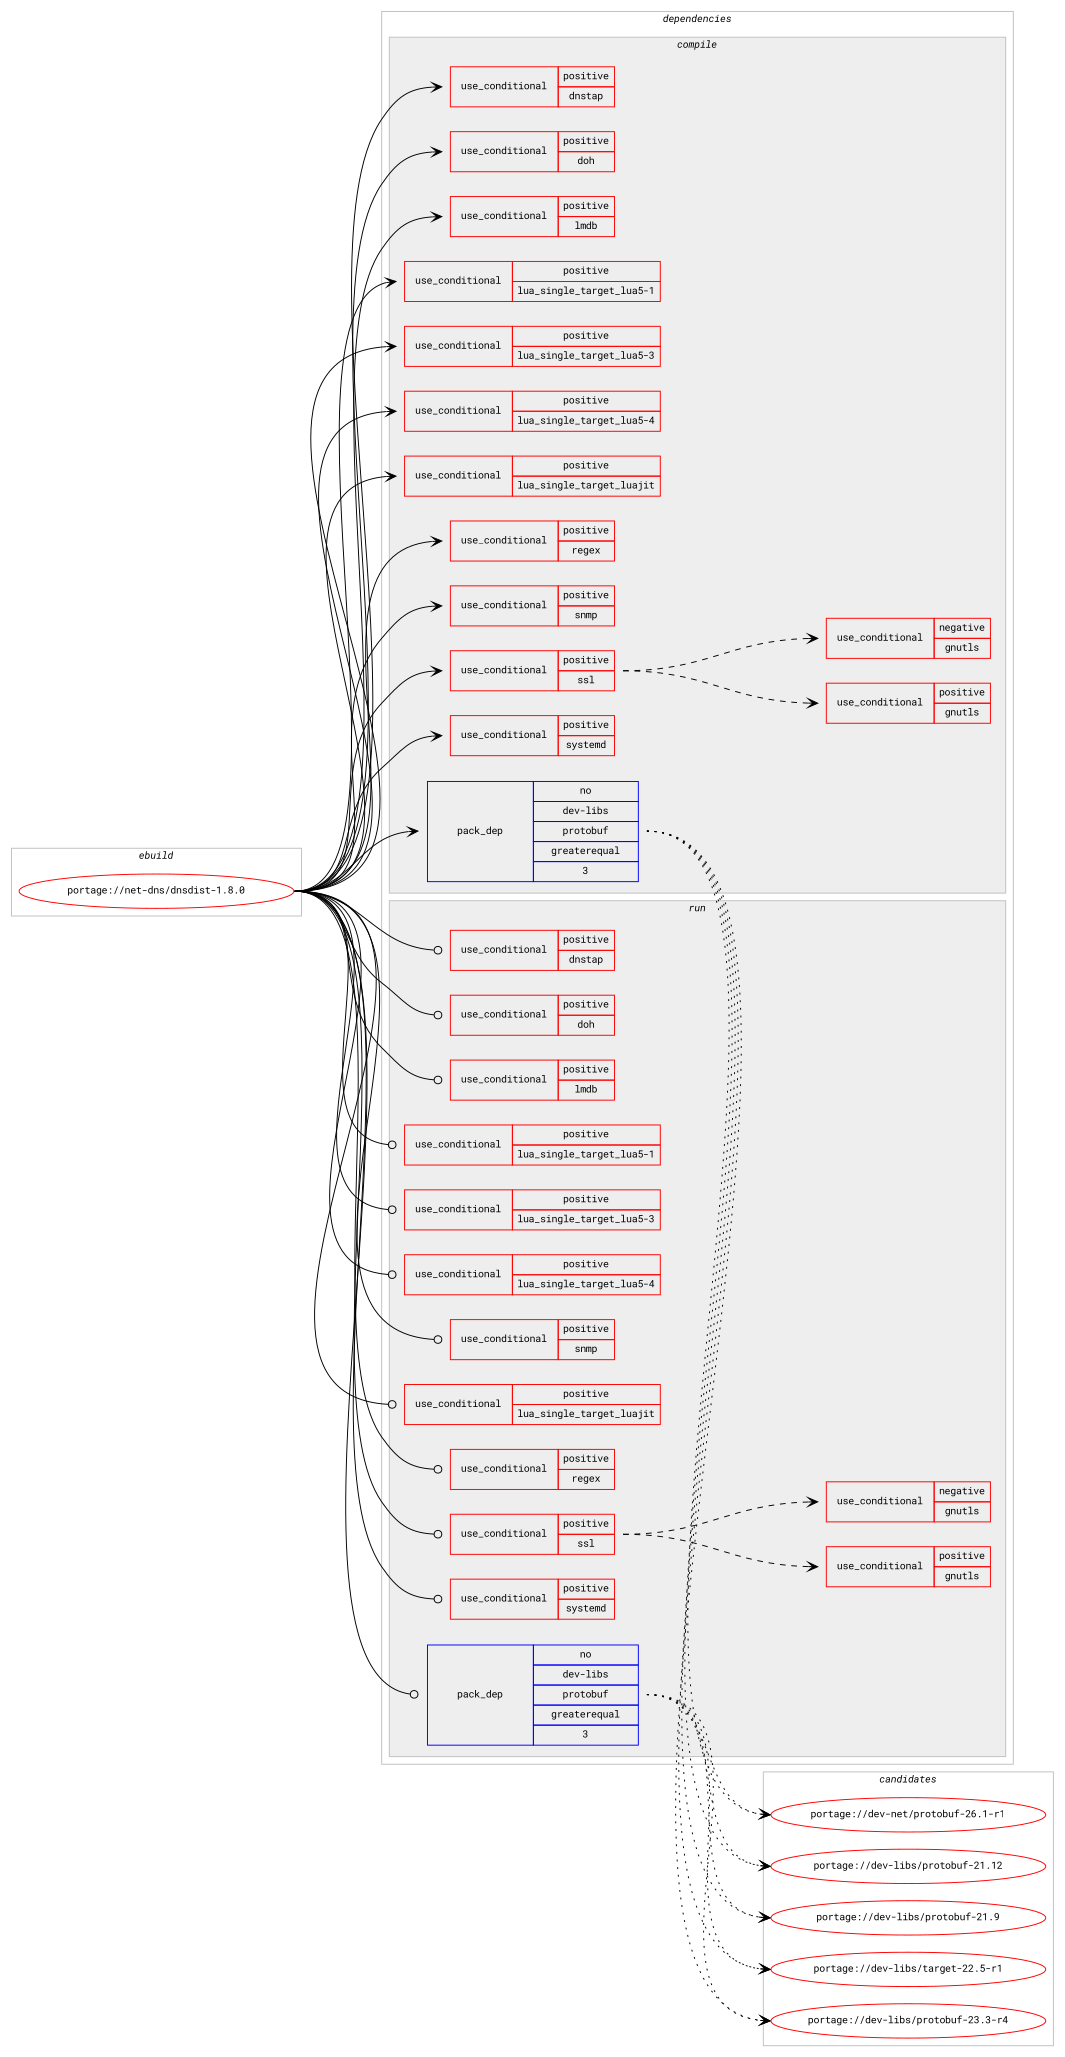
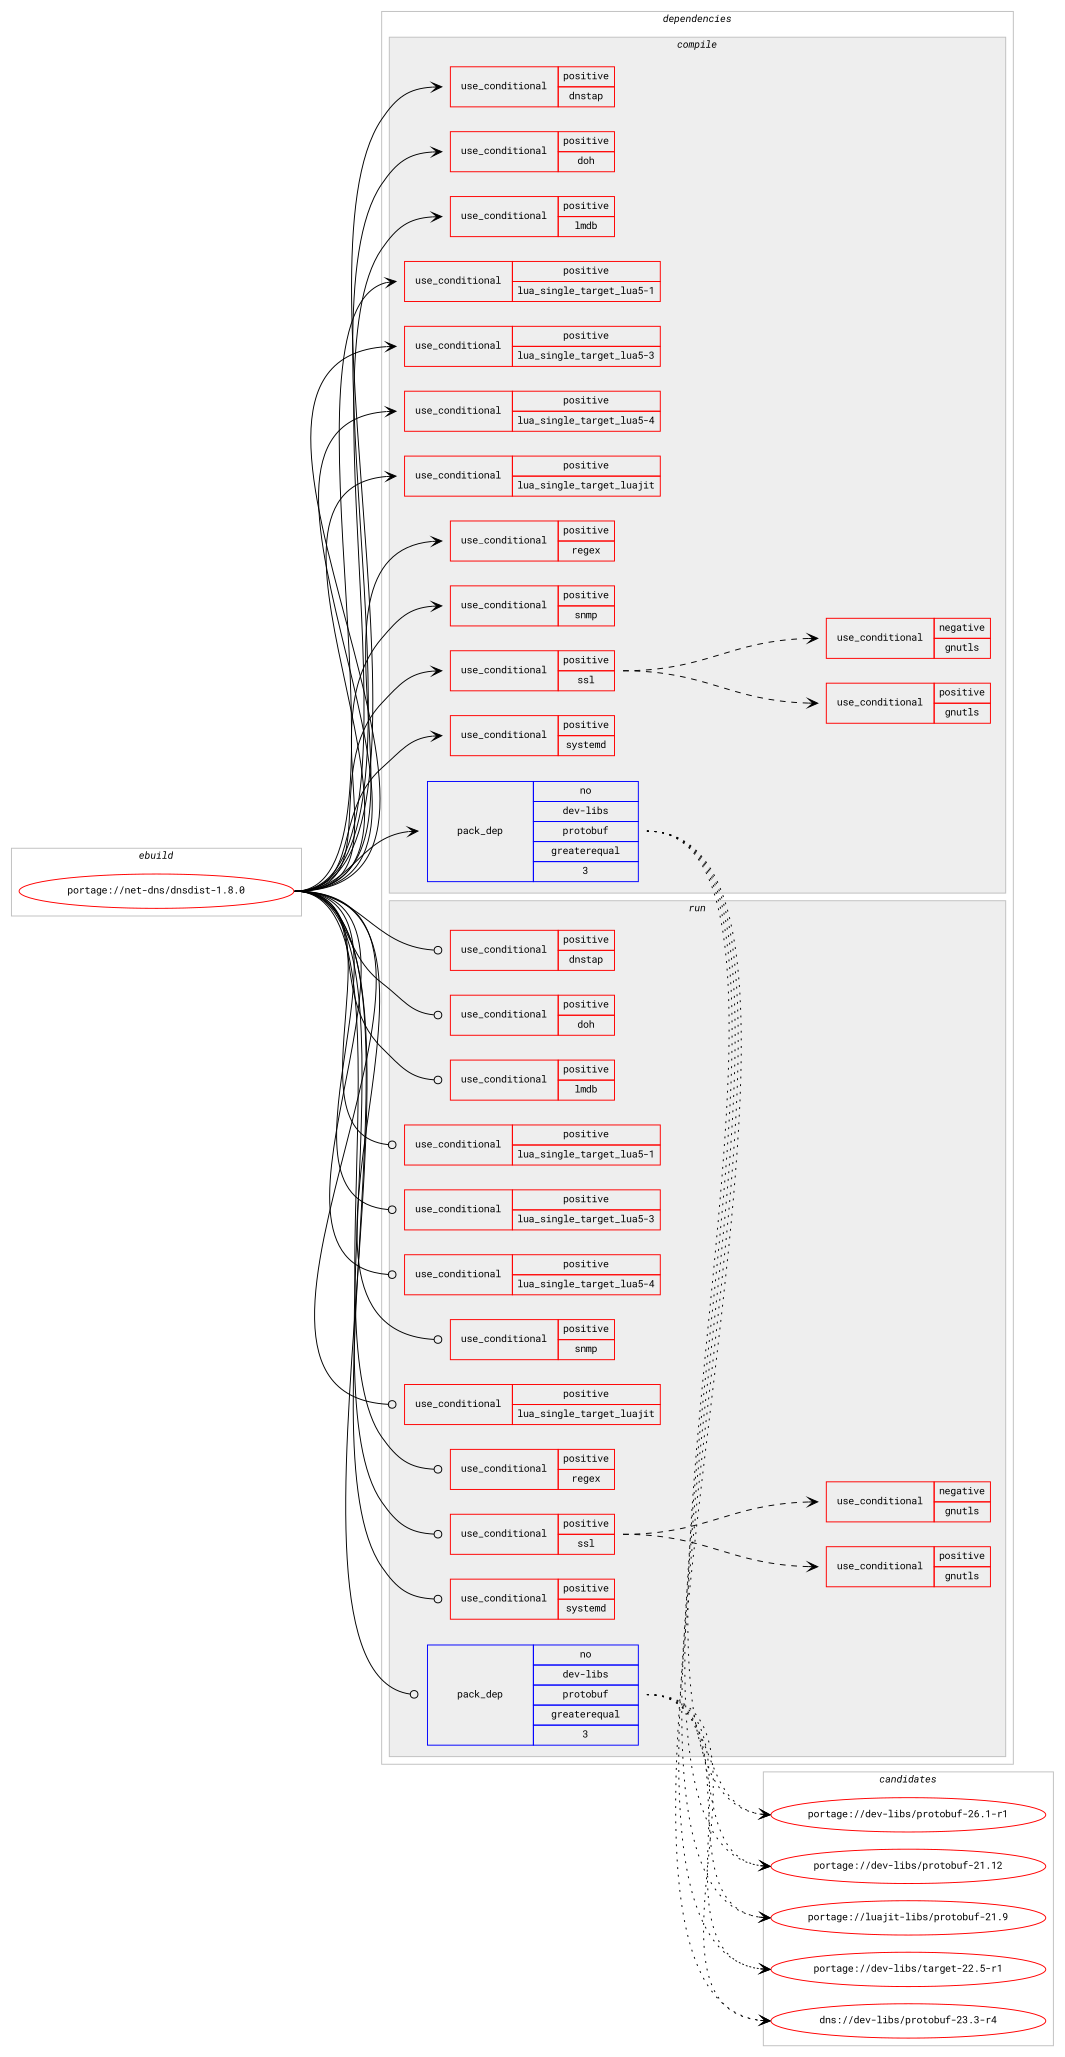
node "portage://dev-net/protobuf-26.1-r1": label "portage://dev-net/protobuf-26.1-r1" -> "portage://dev-libs/protobuf-26.1-r1"
node "portage://dev-libs/protobuf-21.9": label "portage://dev-libs/protobuf-21.9" -> "portage://luajit-libs/protobuf-21.9"
node "portage://dev-libs/protobuf-23.3-r4": label "portage://dev-libs/protobuf-23.3-r4" -> "dns://dev-libs/protobuf-23.3-r4"
